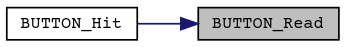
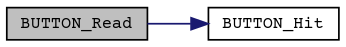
edge "BUTTON_Hit" -> "BUTTON_Read": reversed
